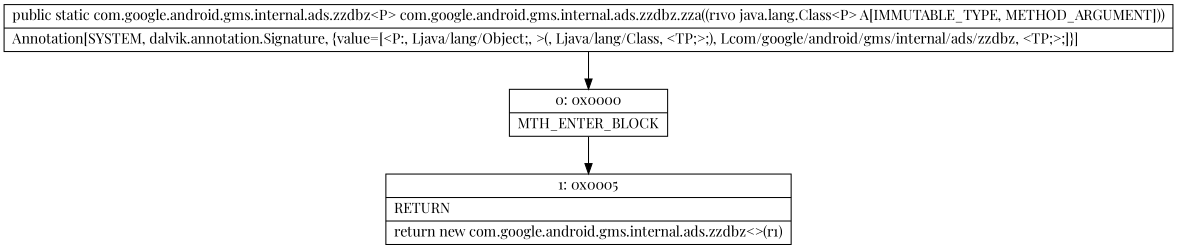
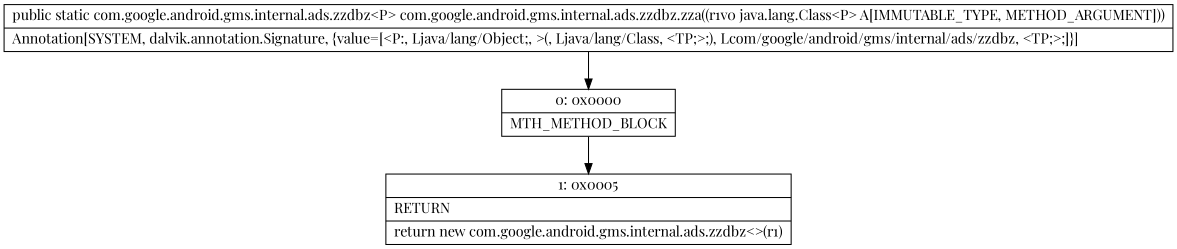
node "0: 0x0000": text "MTH_ENTER_BLOCK" -> "MTH_METHOD_BLOCK"
